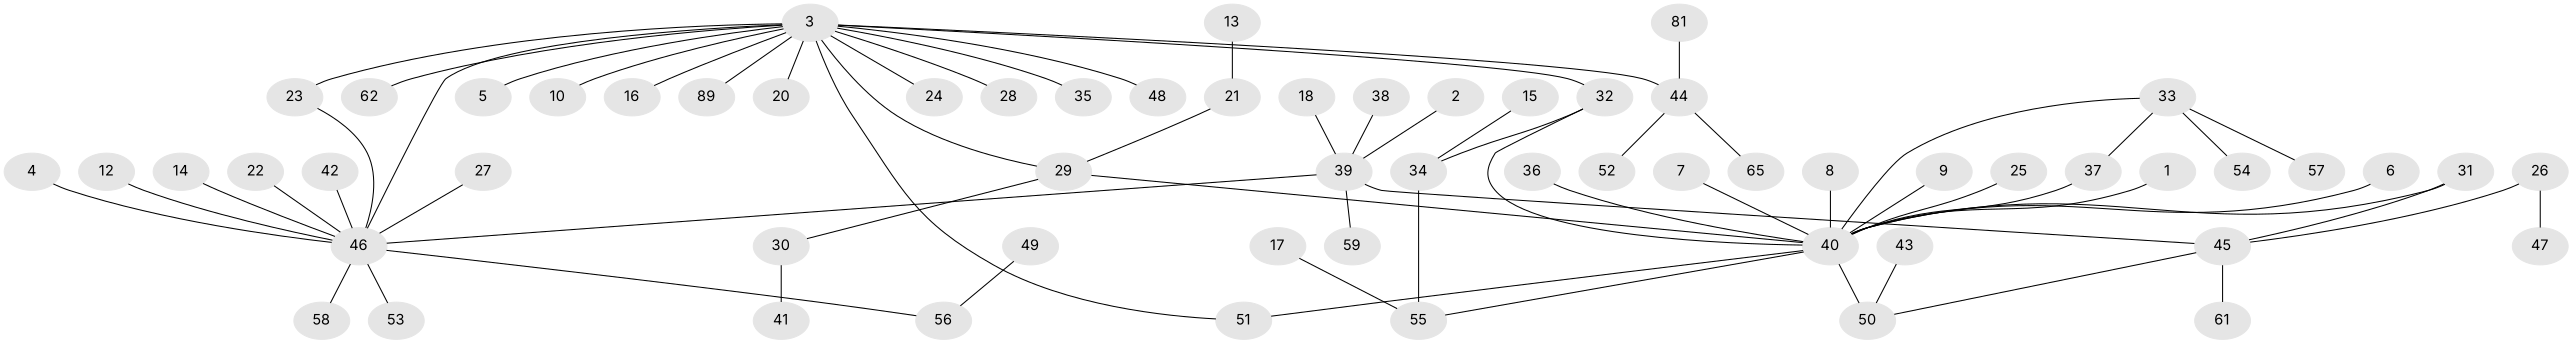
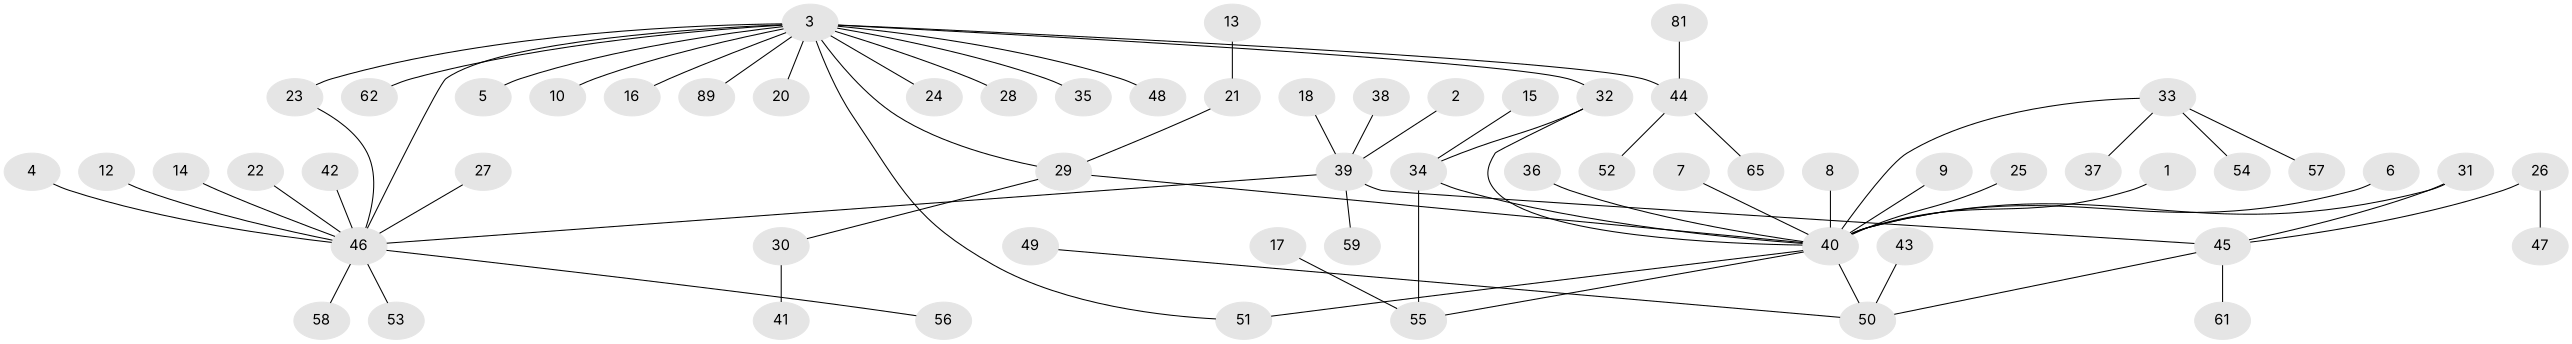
edge "37" -- "40": now "34" -- "40"
edge "49" -- "56": now "49" -- "50"
